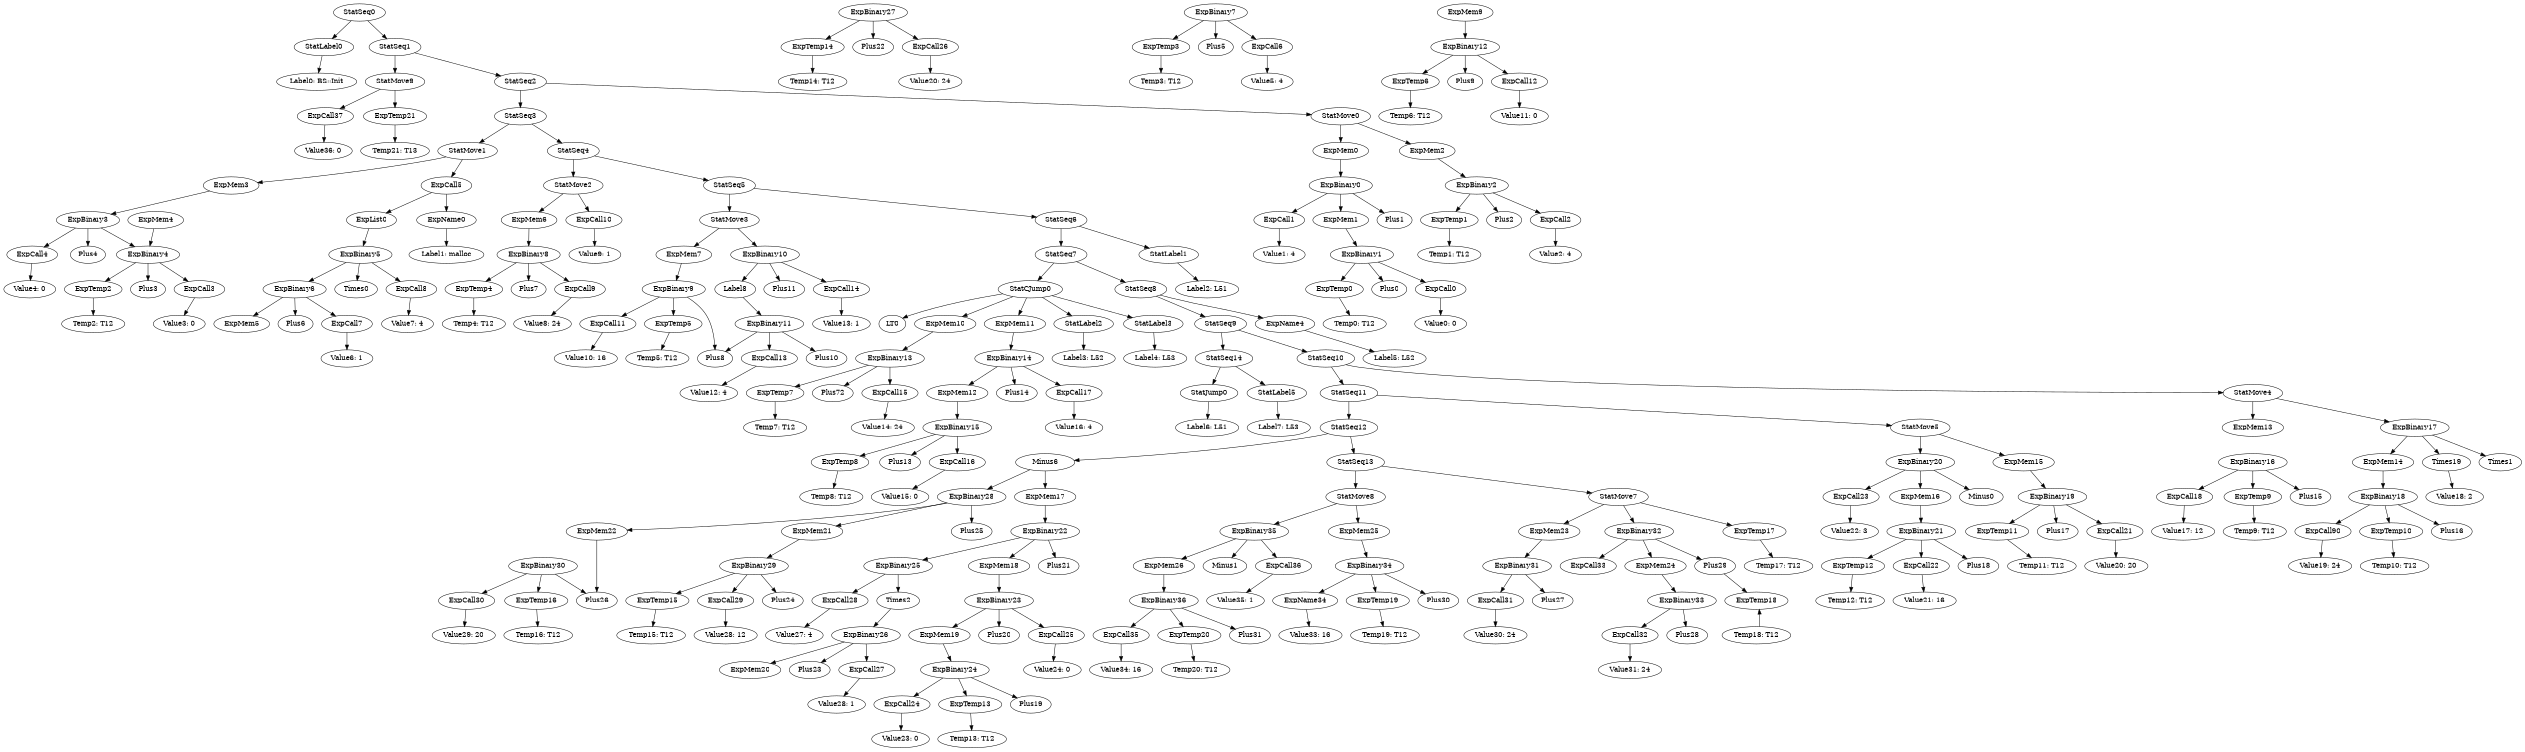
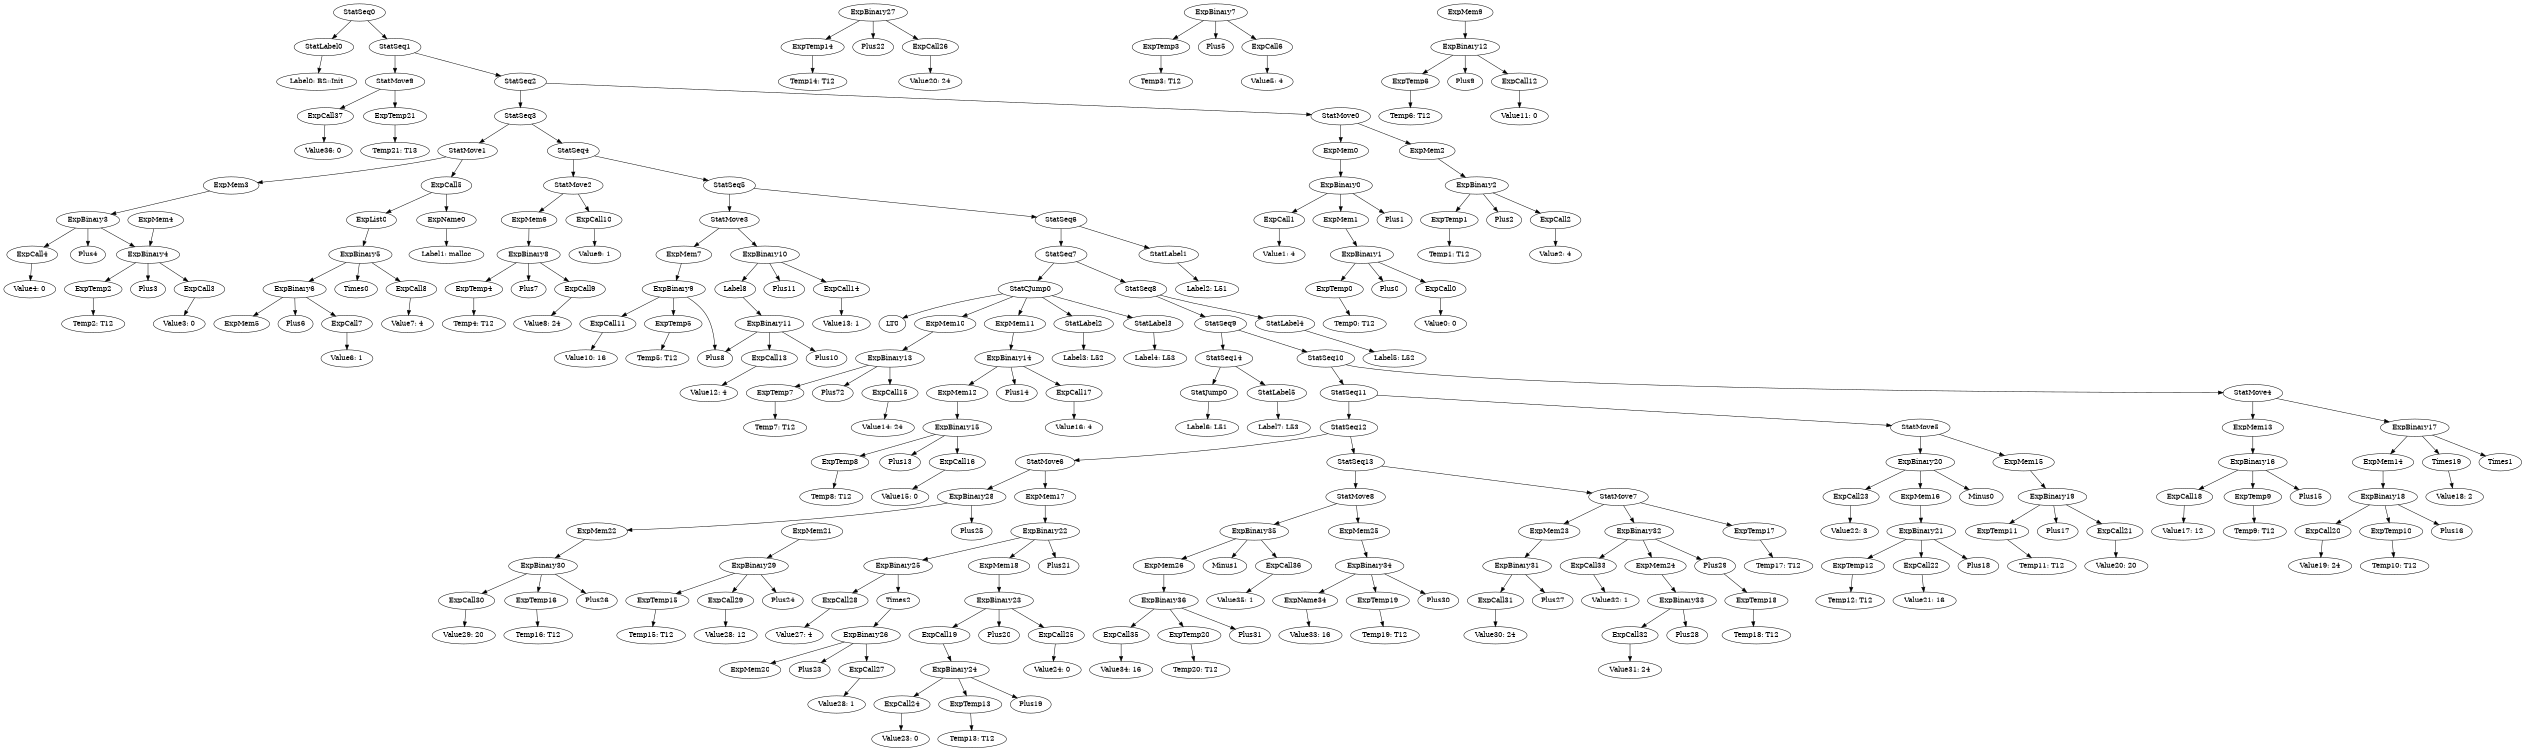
node "ExpName4": label "ExpName4" -> "StatLabel4"
edge "ExpMem13" -> "ExpBinary16": added
node "Minus6": label "Minus6" -> "StatMove6"
edge "ExpBinary28" -> "ExpMem21": removed
node "ExpCall90": label "ExpCall90" -> "ExpCall20"
edge "ExpMem22" -> "Plus26": now "ExpMem22" -> "ExpBinary30"
node "Value32: 1": added
edge "Temp18: T12" -> "ExpTemp18": reversed
node "ExpMem19": label "ExpMem19" -> "ExpCall19"
